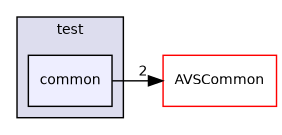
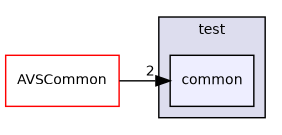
edge "common" -> "AVSCommon": reversed
